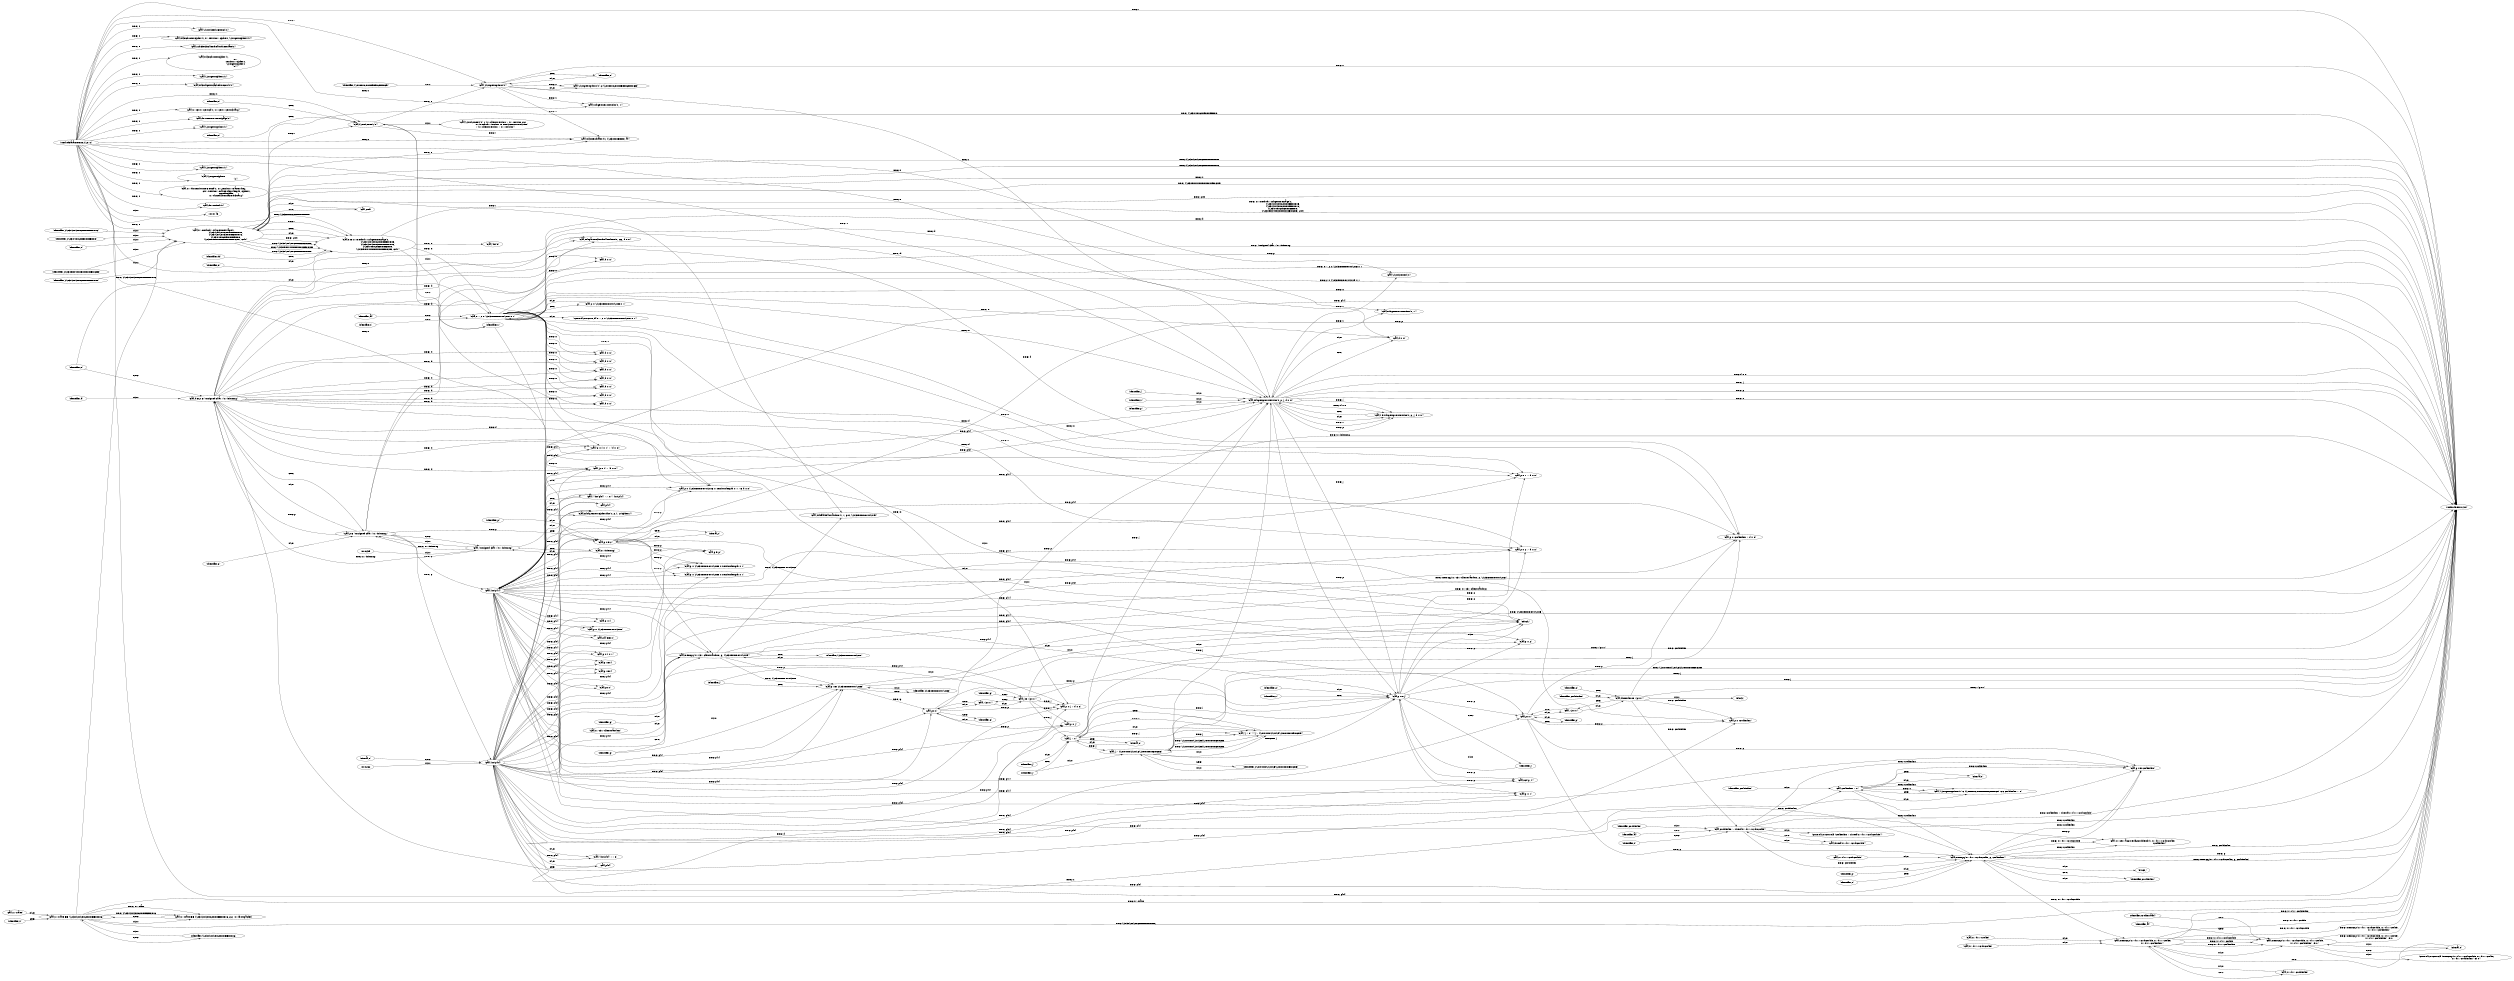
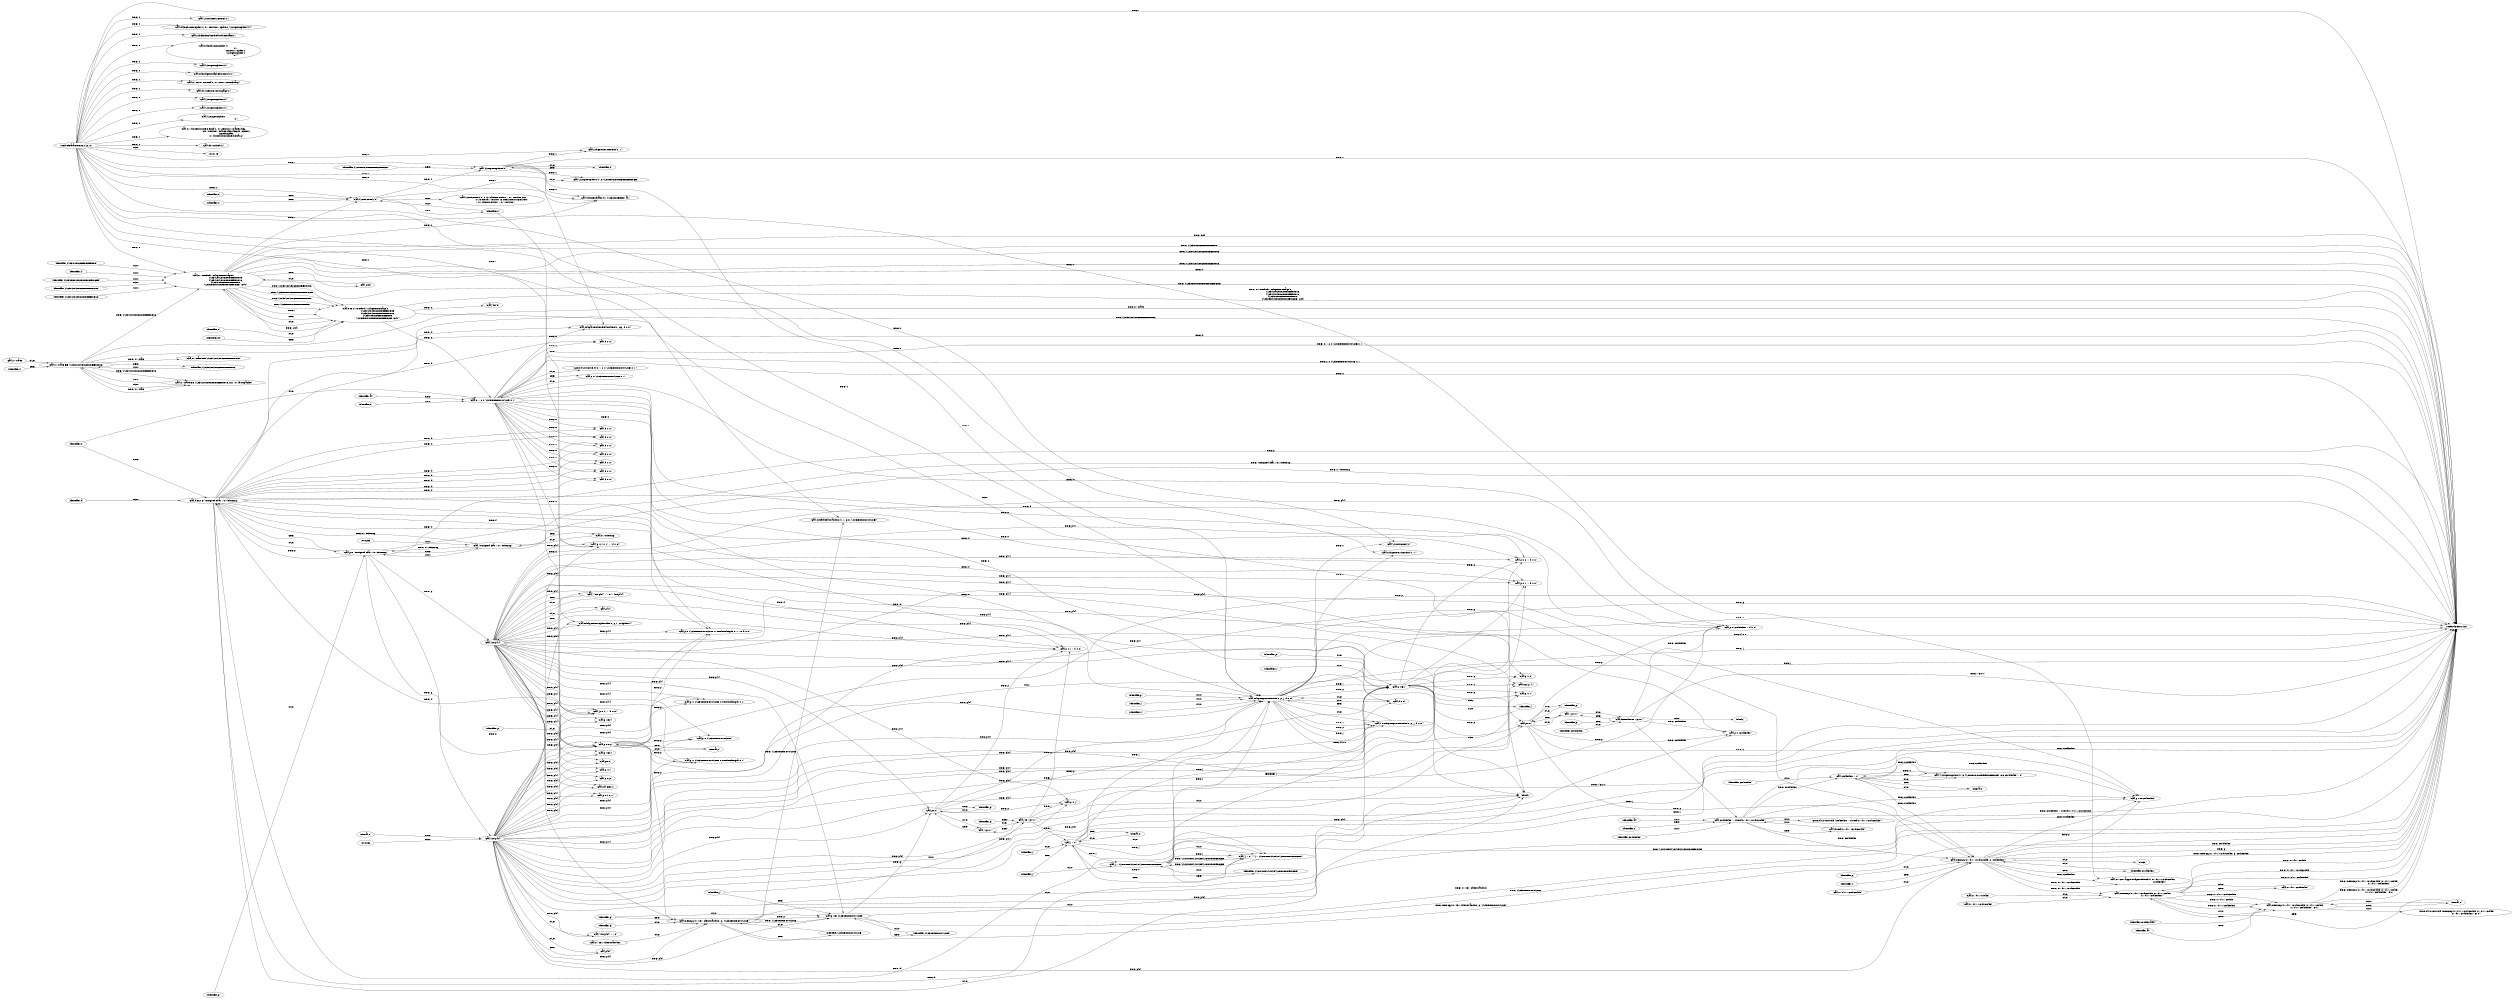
node "(Call,s->state == SSL3_ST_SR_CLNT_HELLO_A)": added
edge "(Call,p += 2)" -> "(Call,q = p)": now "(Call,p += 2)" -> "(Call,p + SSL3_RANDOM_SIZE)"
